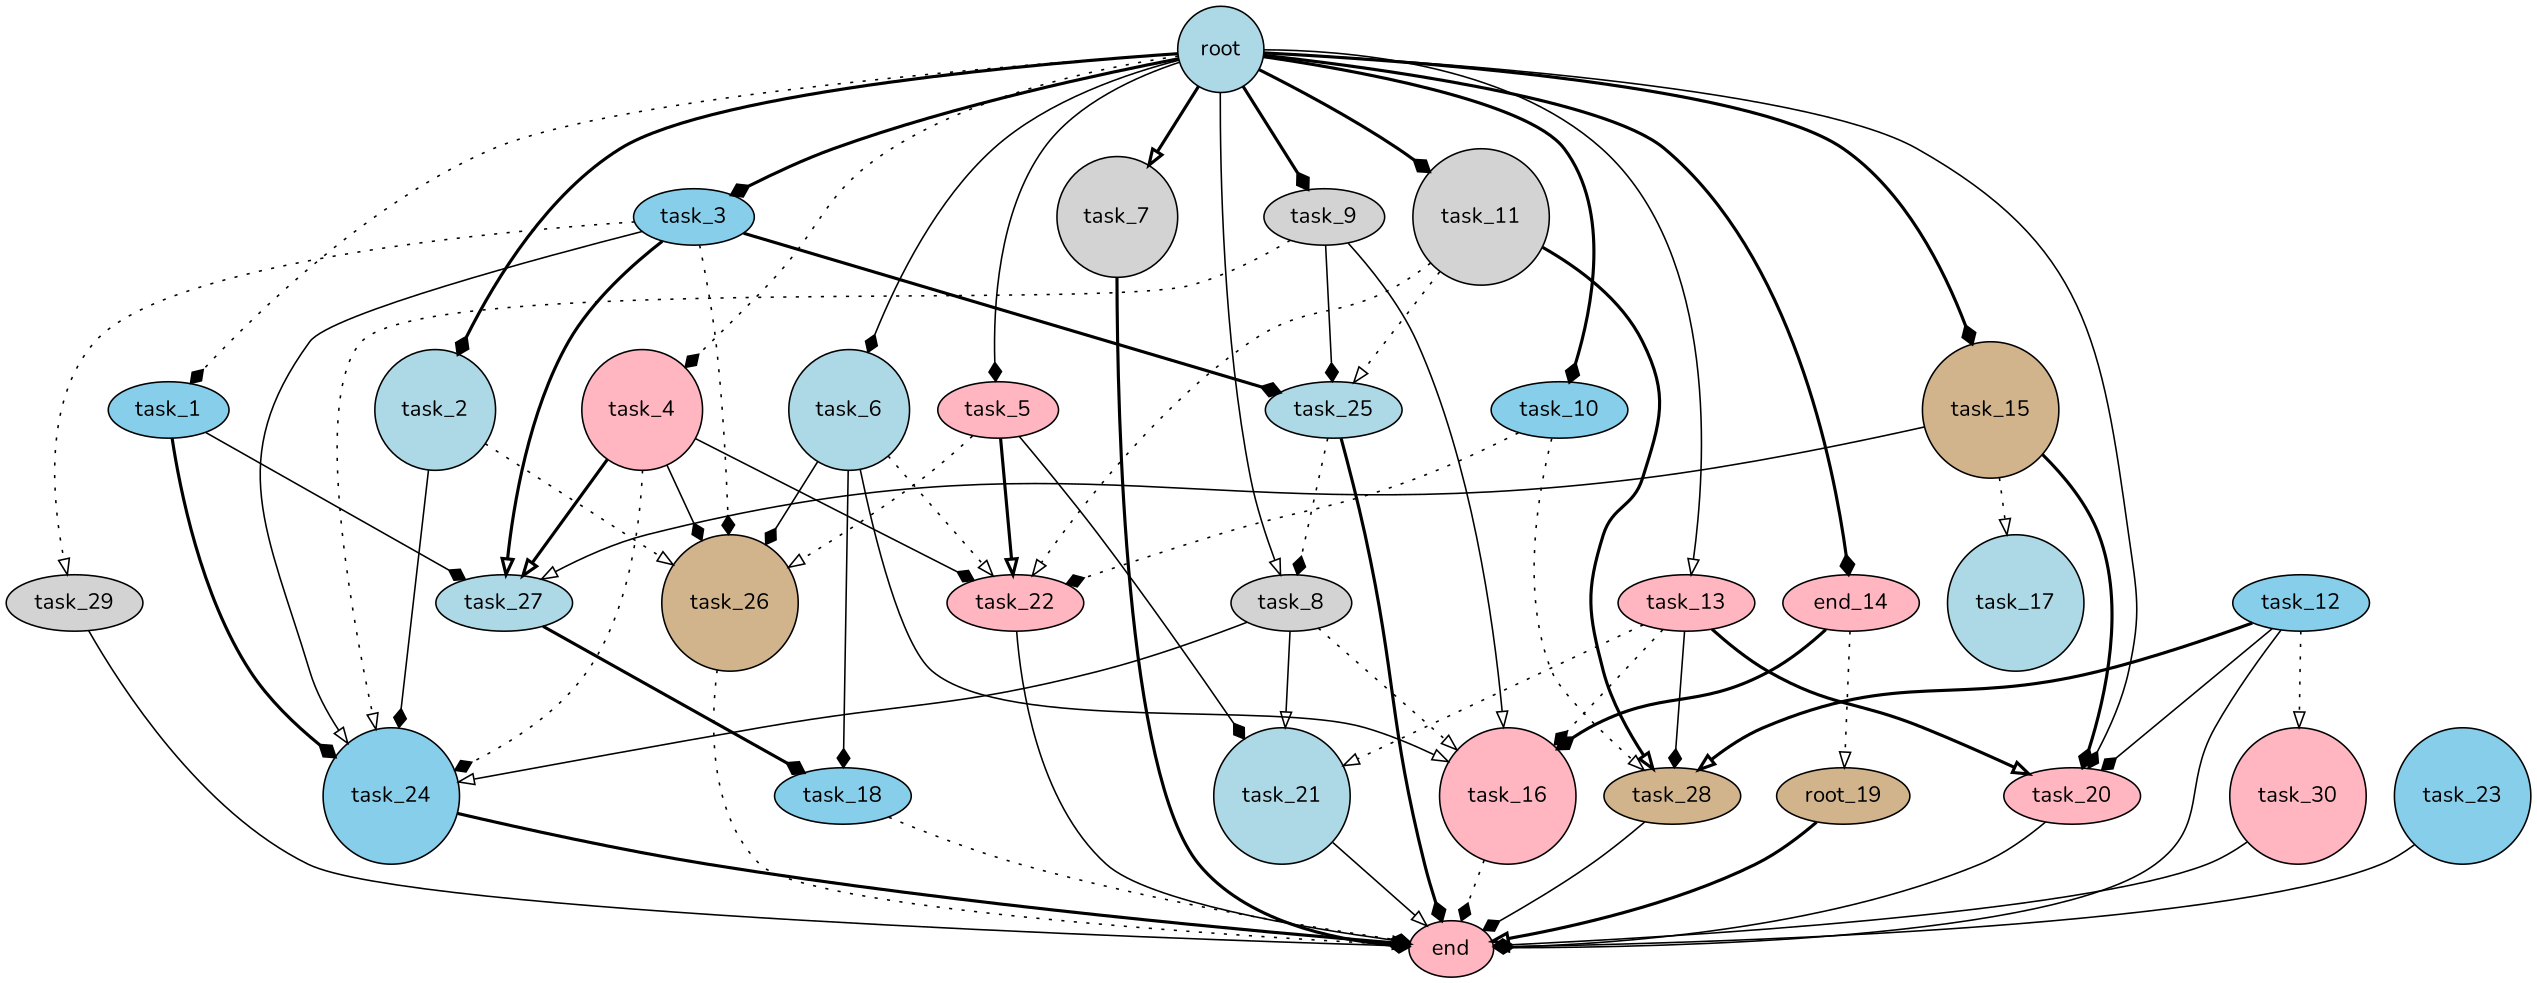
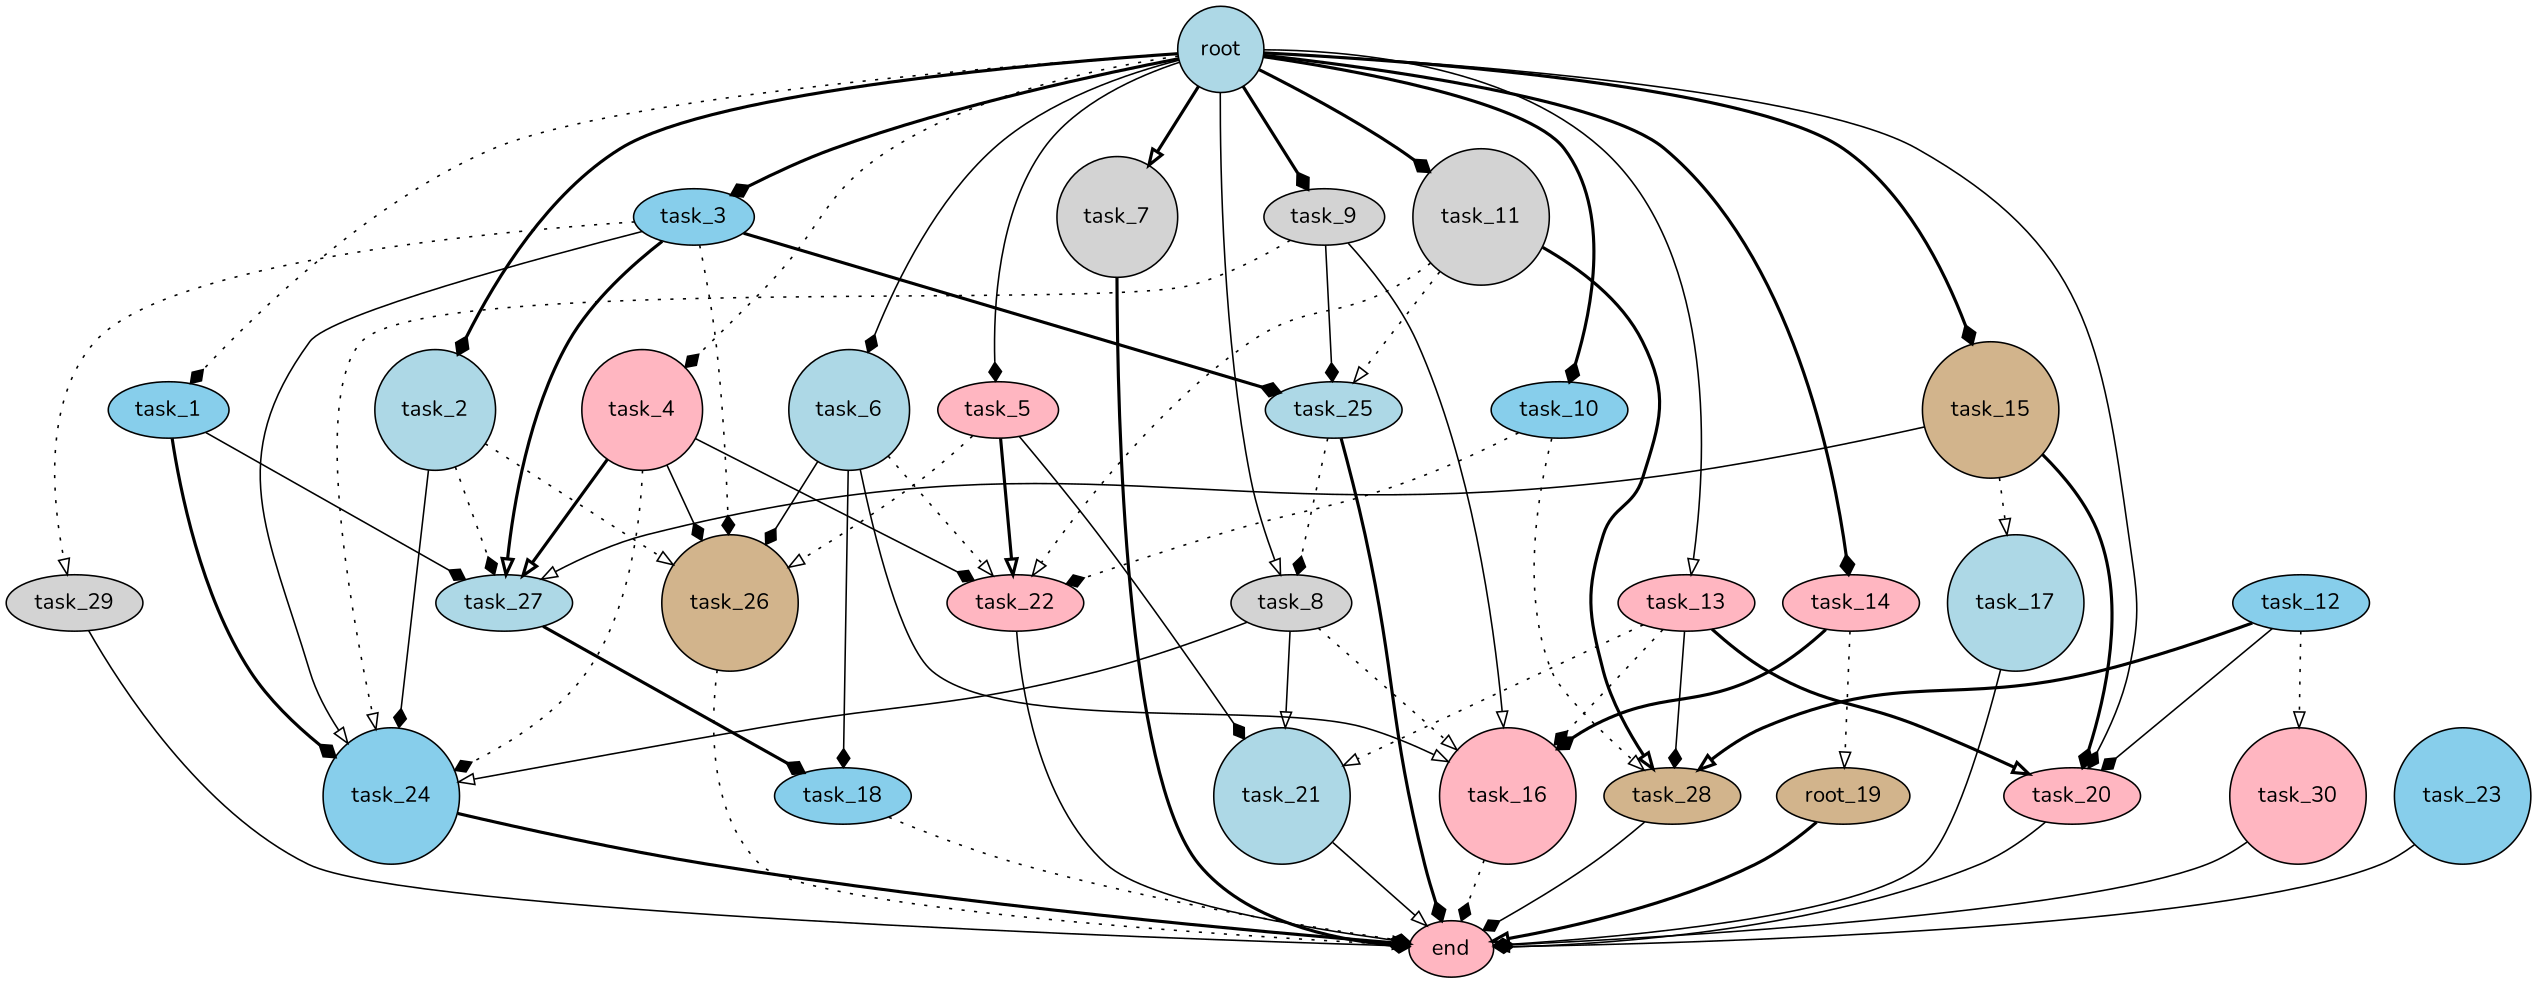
edge "task_2" -> "task_27": added
node "end_14": label "end_14" -> "task_14"
edge "task_12" -> "end": now "task_17" -> "end"
